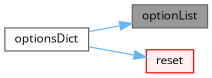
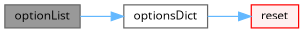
edge "optionsDict" -> "optionList": reversed
